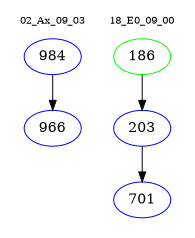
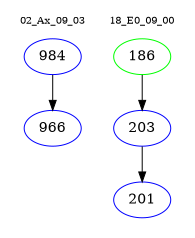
node "701": label "701" -> "201"
